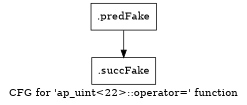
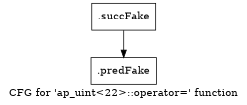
edge ".predFake" -> ".succFake": reversed
